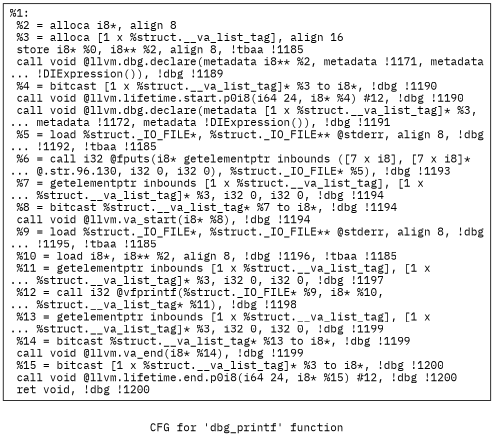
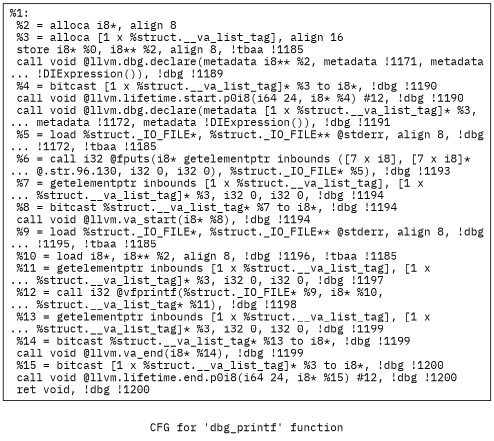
node "%1:": text "... !1192, !tbaa !1185" -> "... !1172, !tbaa !1185"
